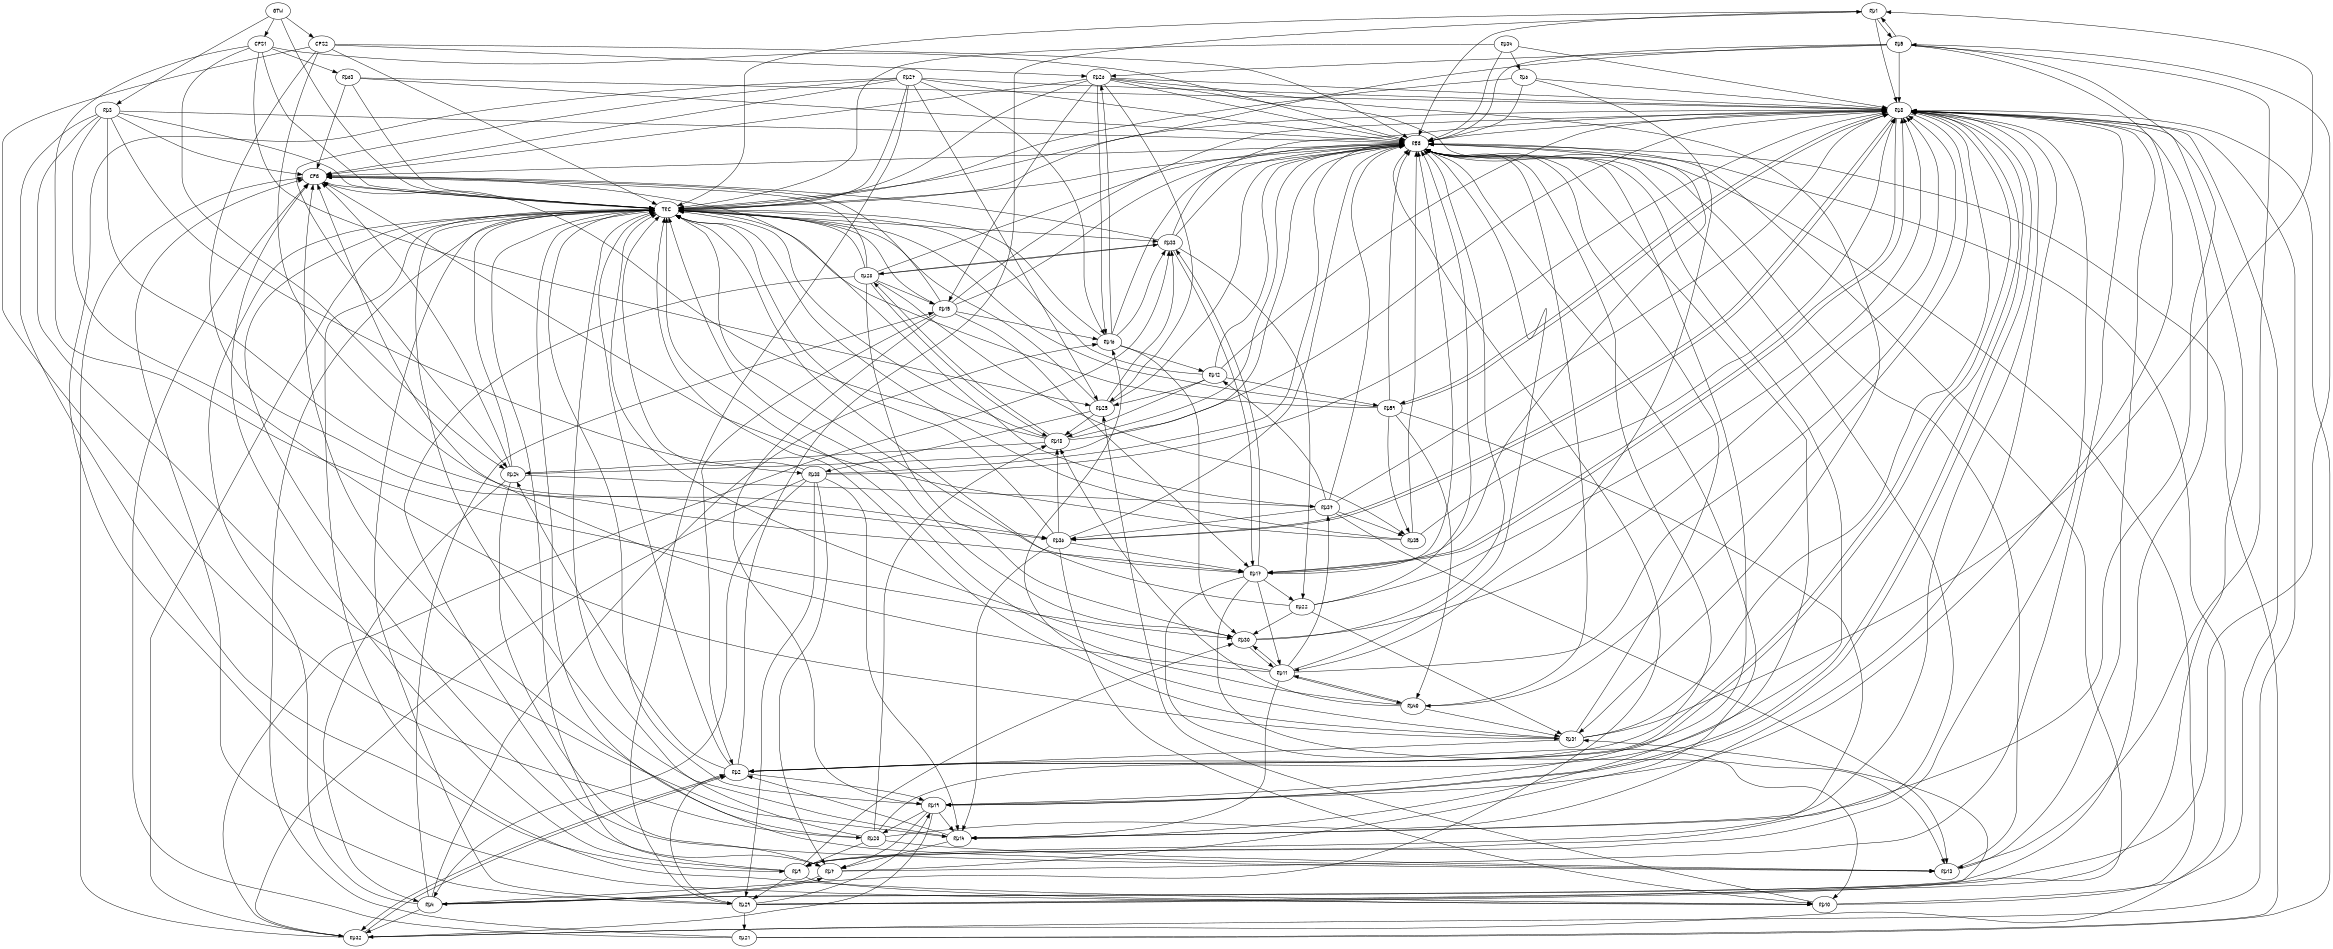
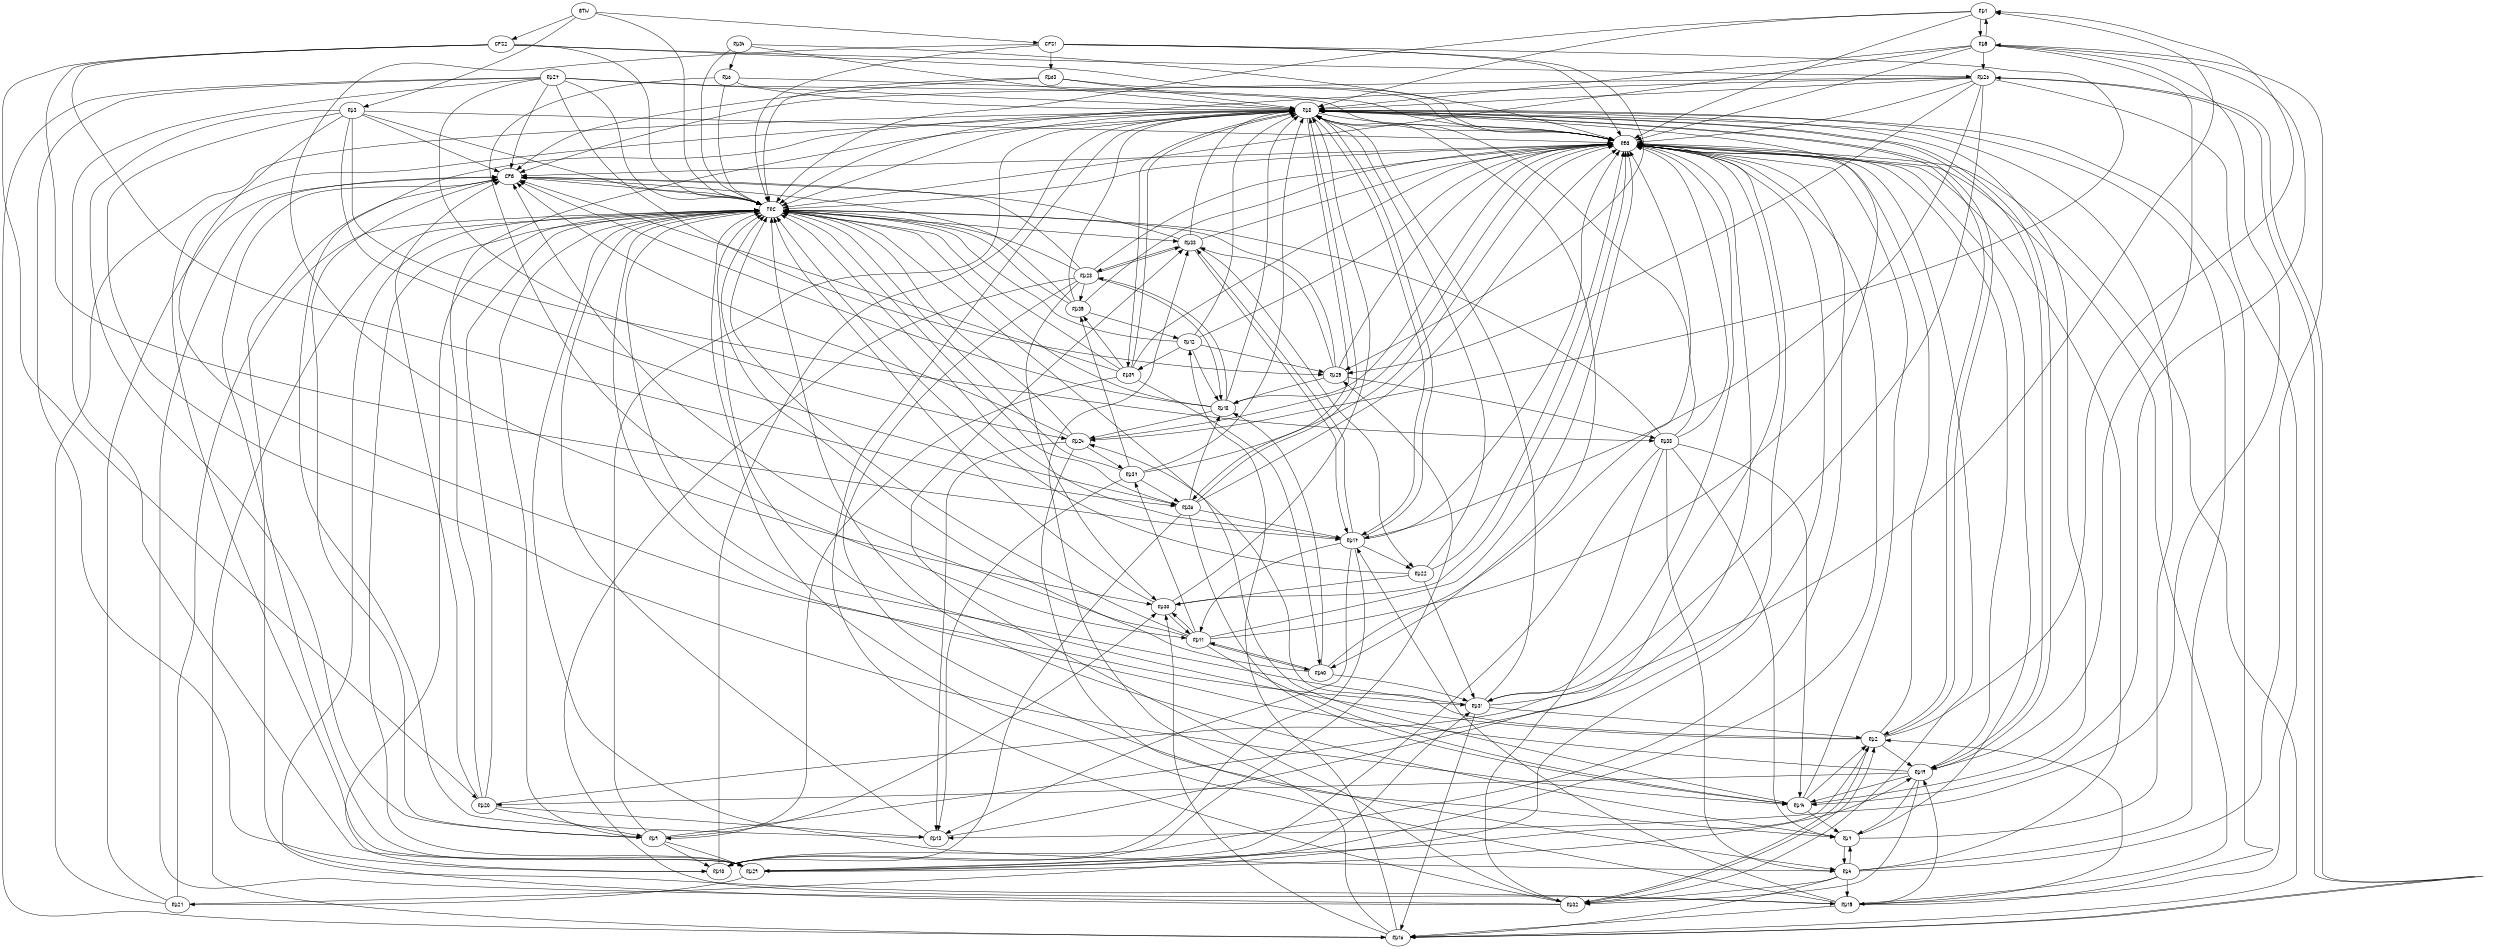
node "RD59": label "RD59" -> "RD39"
edge "RD37" -> "RD12": now "RD35" -> "RD12"
edge "RD20" -> "RD18": removed
